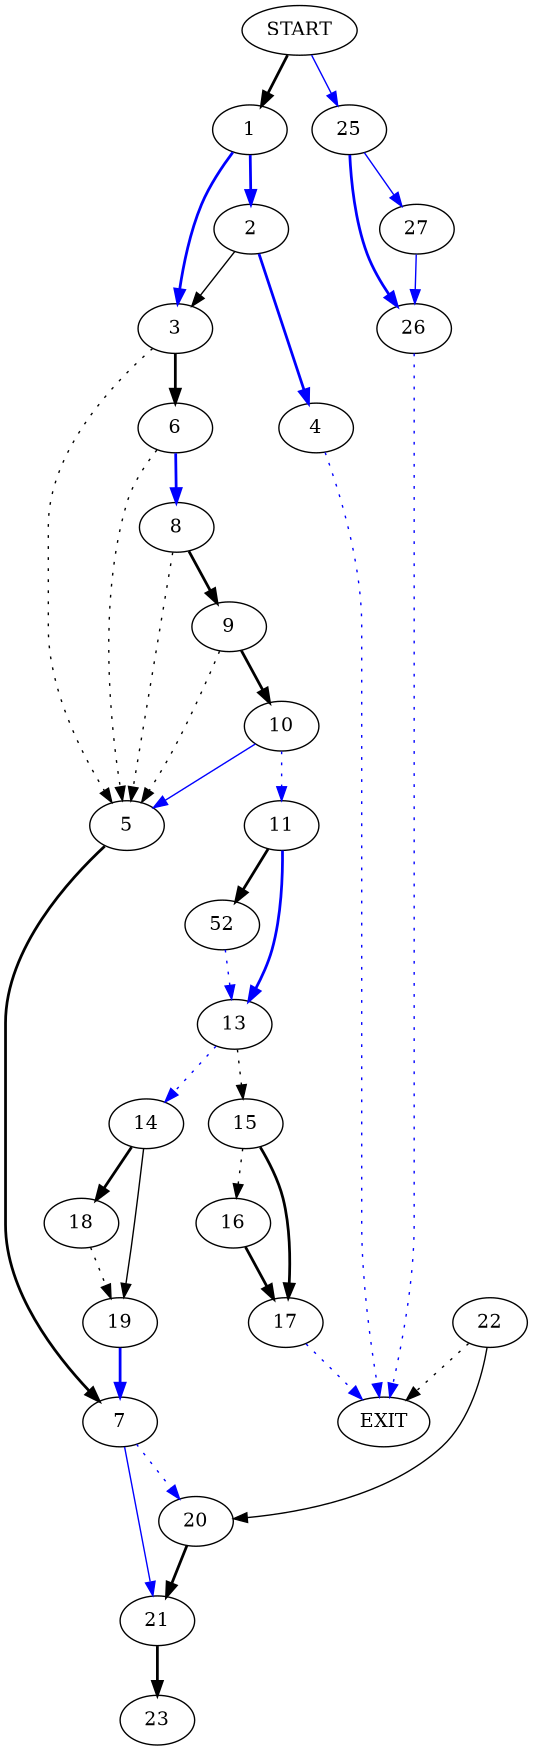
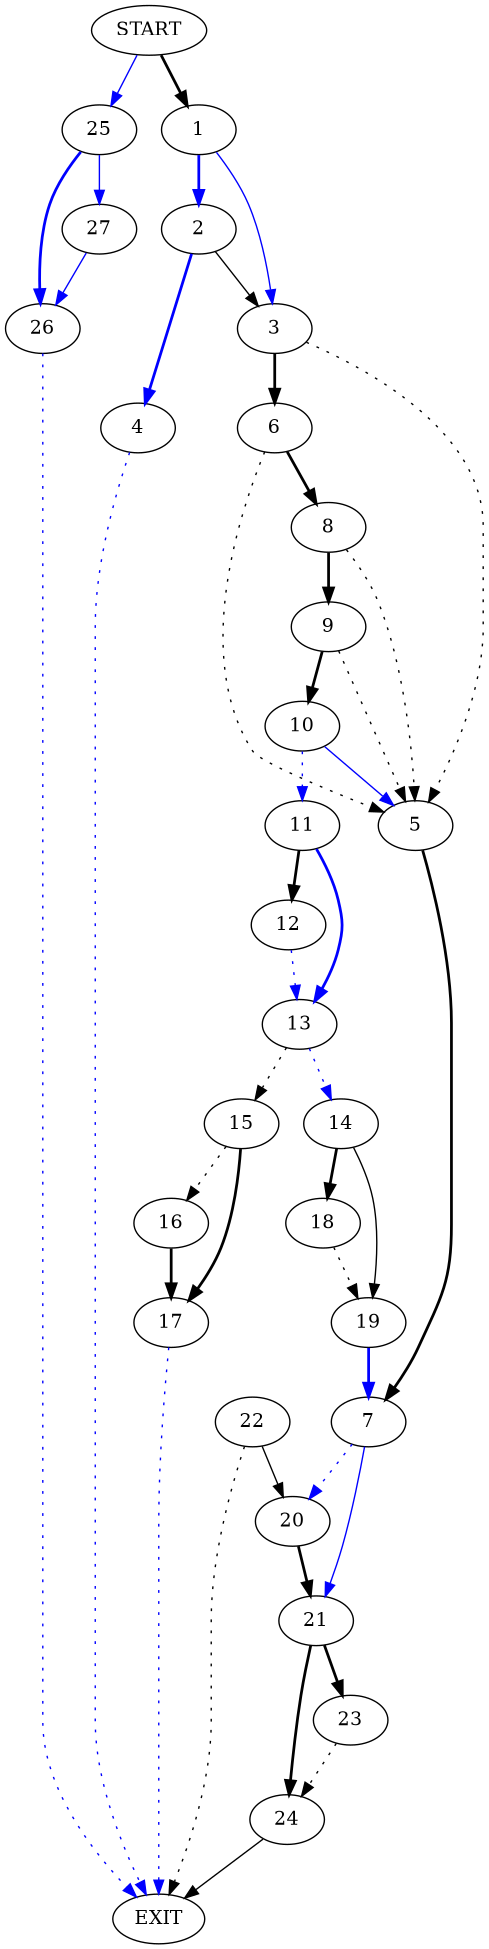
edge "1" -> "3": style bold -> solid
edge "6" -> "8": color blue -> black
node "52": label "52" -> "12"
node "24": added
